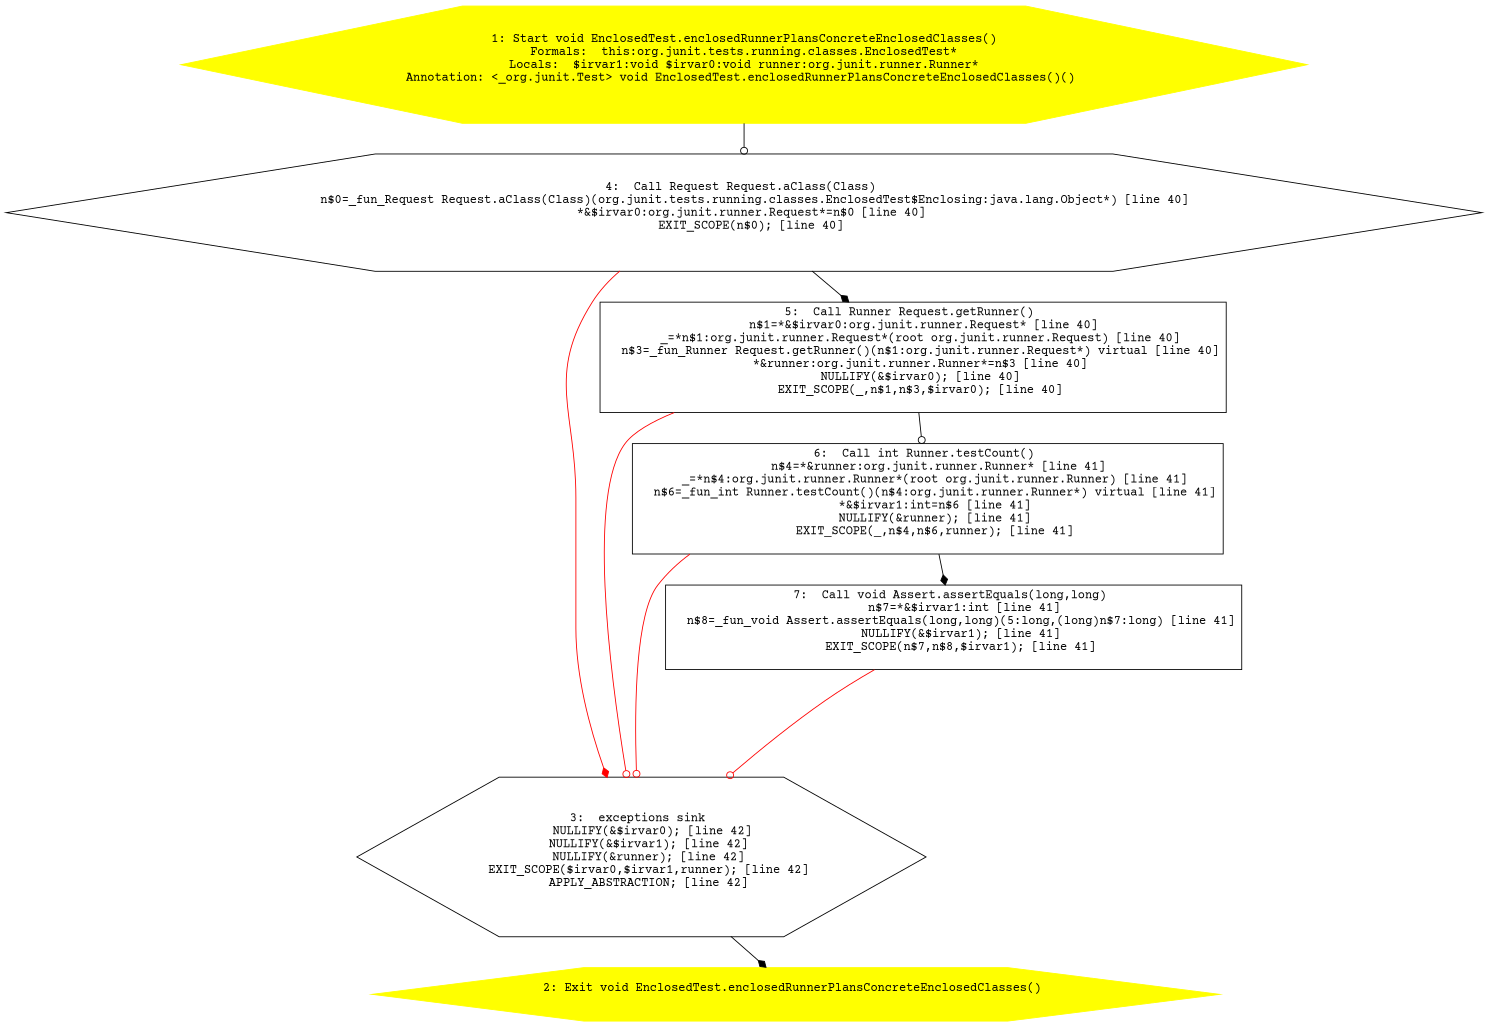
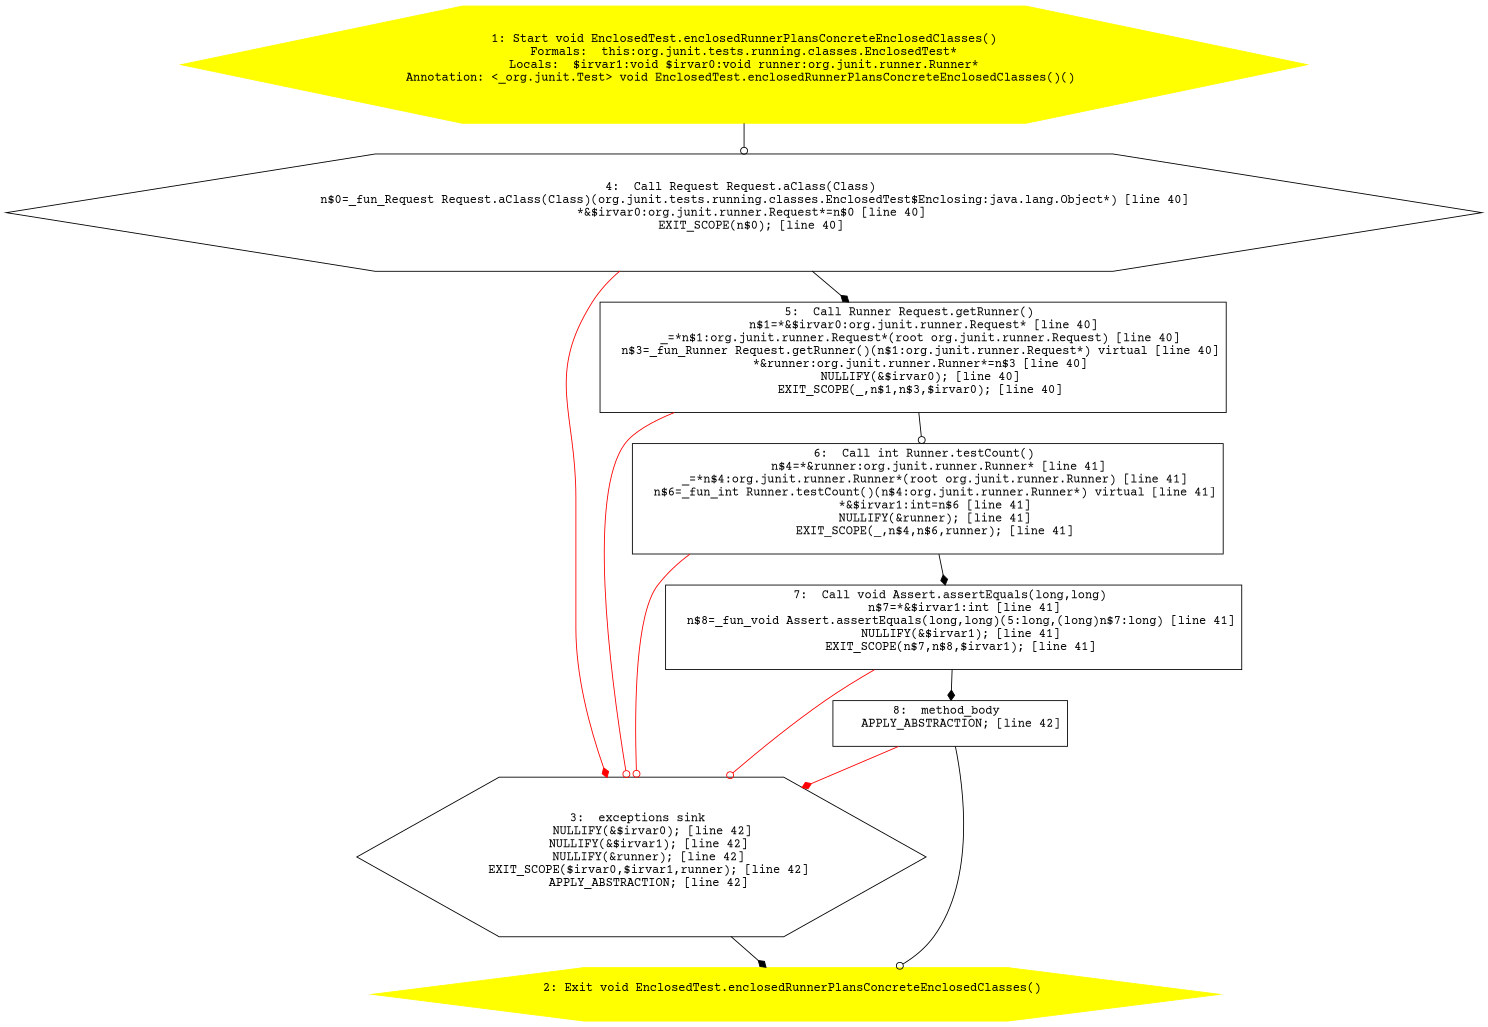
node "8:  method_body APPLY_ABSTRACTION; [line 42]": added
